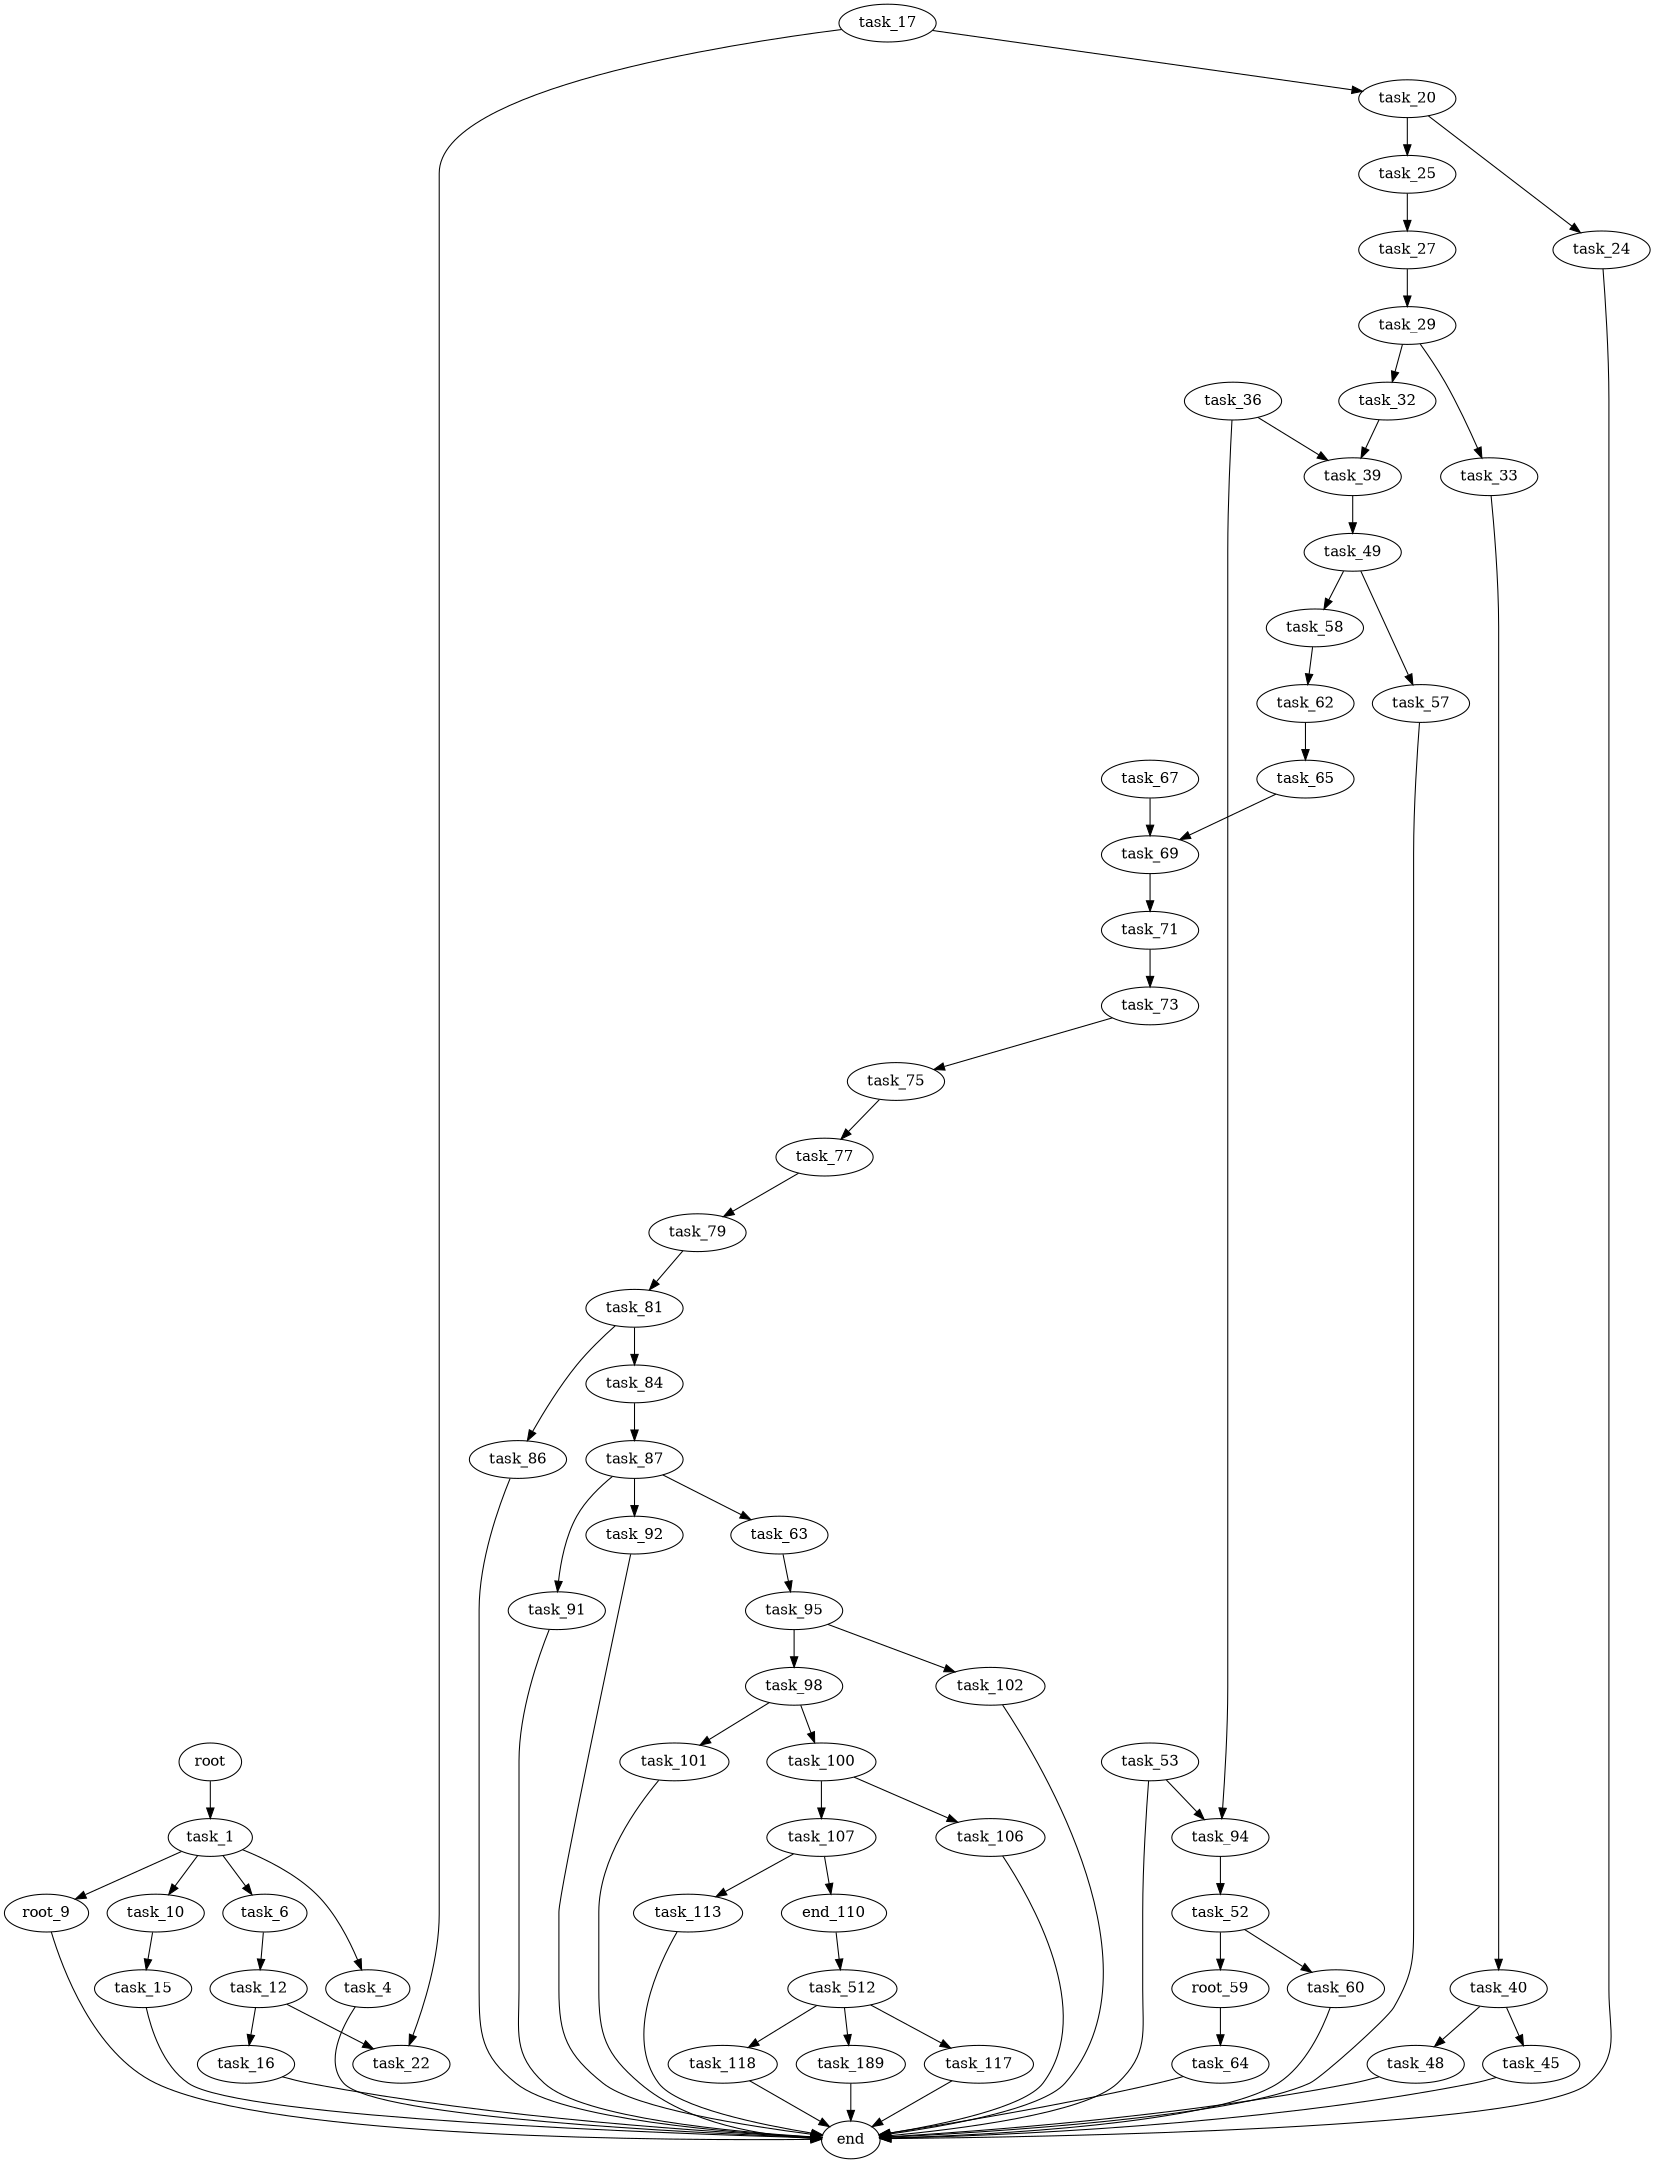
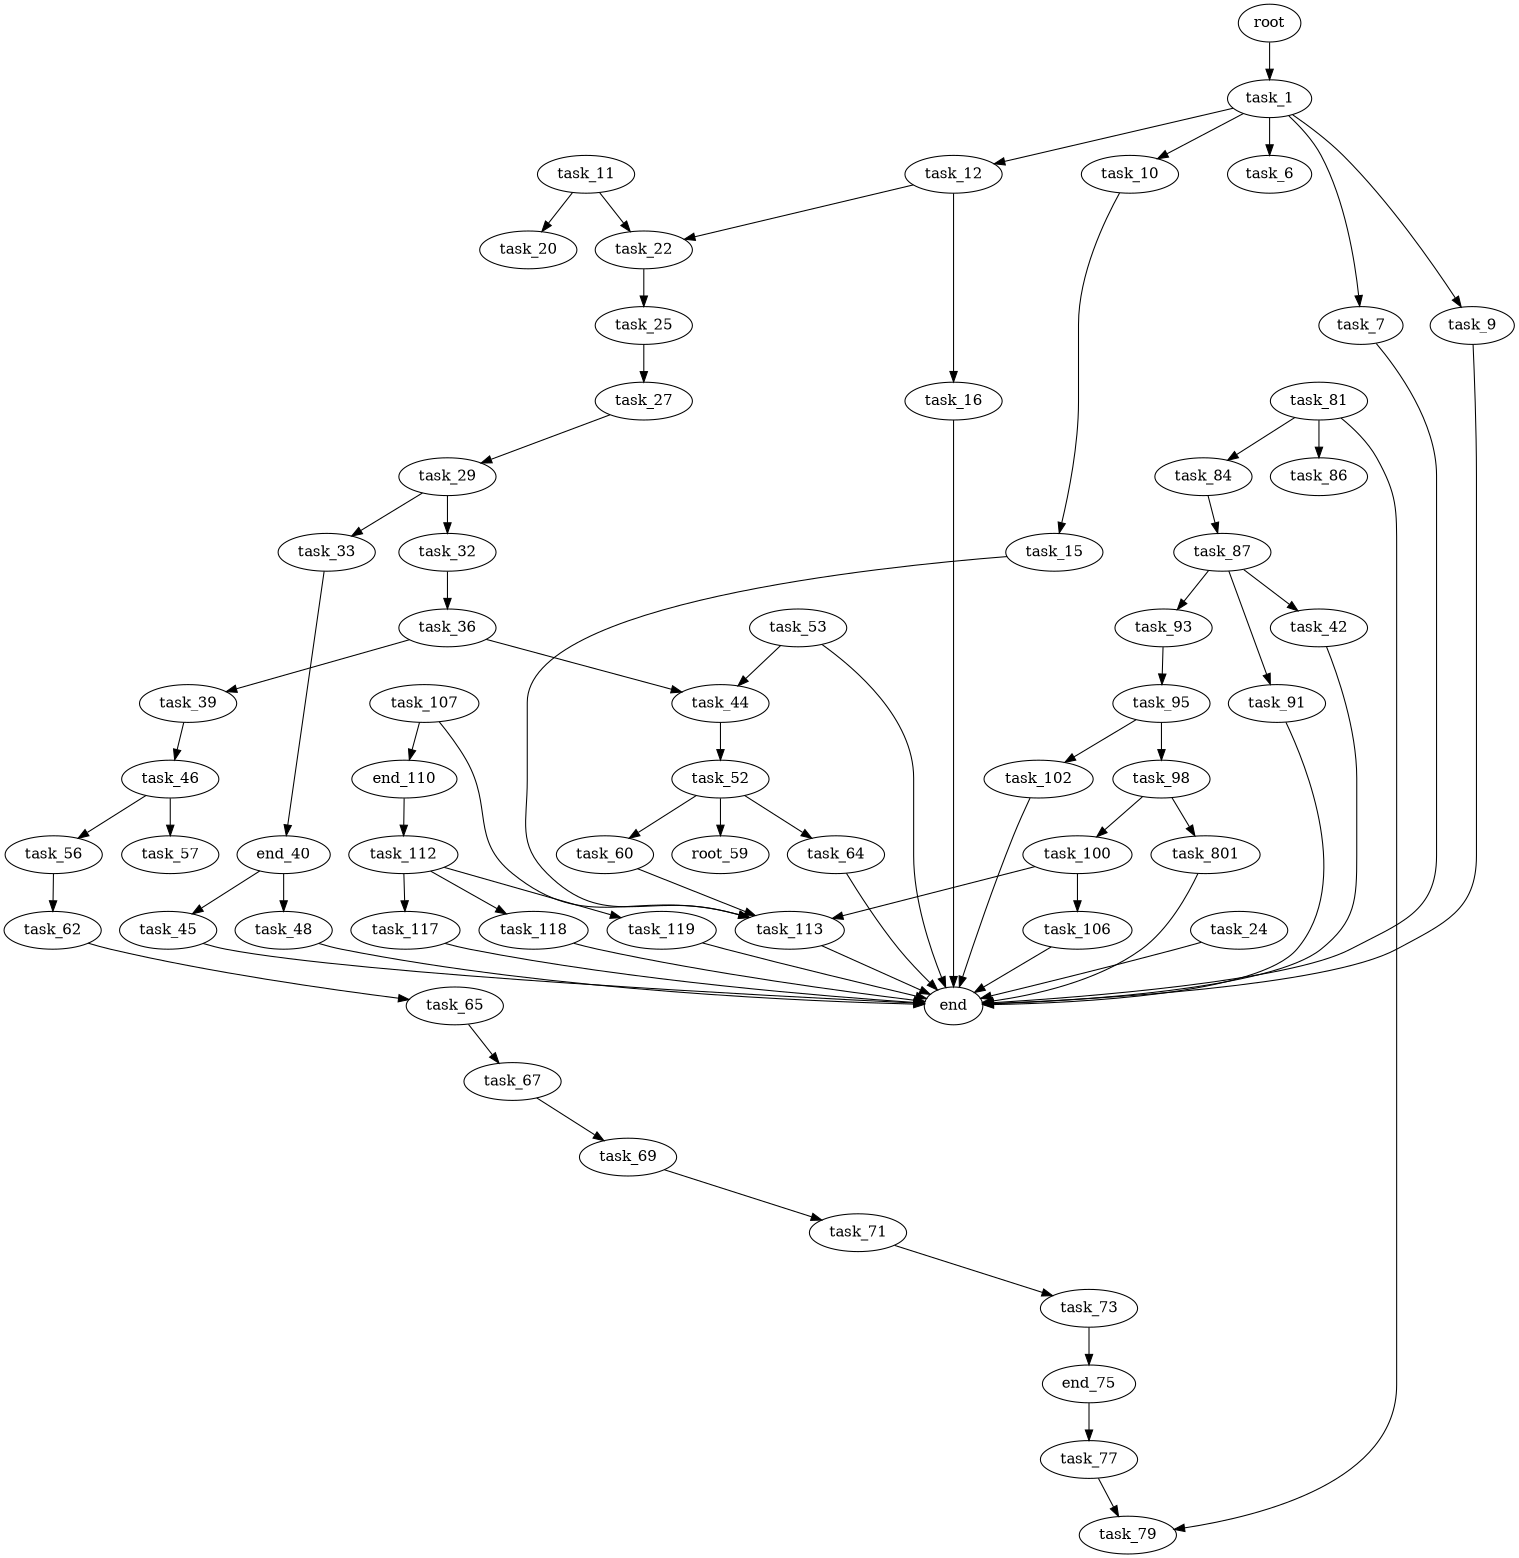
node "task_17": label "task_17" -> "task_11"
edge "task_20" -> "task_25": now "task_22" -> "task_25"
edge "task_20" -> "task_24": removed
edge "task_32" -> "task_39": now "task_32" -> "task_36"
node "task_49": label "task_49" -> "task_46"
node "task_58": label "task_58" -> "task_56"
edge "task_65" -> "task_69": now "task_65" -> "task_67"
node "task_75": label "task_75" -> "end_75"
edge "task_79" -> "task_81": reversed
node "task_92": label "task_92" -> "task_42"
node "task_63": label "task_63" -> "task_93"
edge "task_57" -> "end": removed
node "task_101": label "task_101" -> "task_801"
edge "task_100" -> "task_107": now "task_100" -> "task_113"
node "task_94": label "task_94" -> "task_44"
node "root_9": label "root_9" -> "task_9"
edge "task_86" -> "end": removed
edge "task_6" -> "task_12": now "task_1" -> "task_12"
node "task_4": label "task_4" -> "task_7"
node "task_512": label "task_512" -> "task_112"
node "task_40": label "task_40" -> "end_40"
edge "root_59" -> "task_64": now "task_52" -> "task_64"
node "task_189": label "task_189" -> "task_119"
edge "task_60" -> "end": now "task_60" -> "task_113"
edge "task_15" -> "end": now "task_15" -> "task_113"
